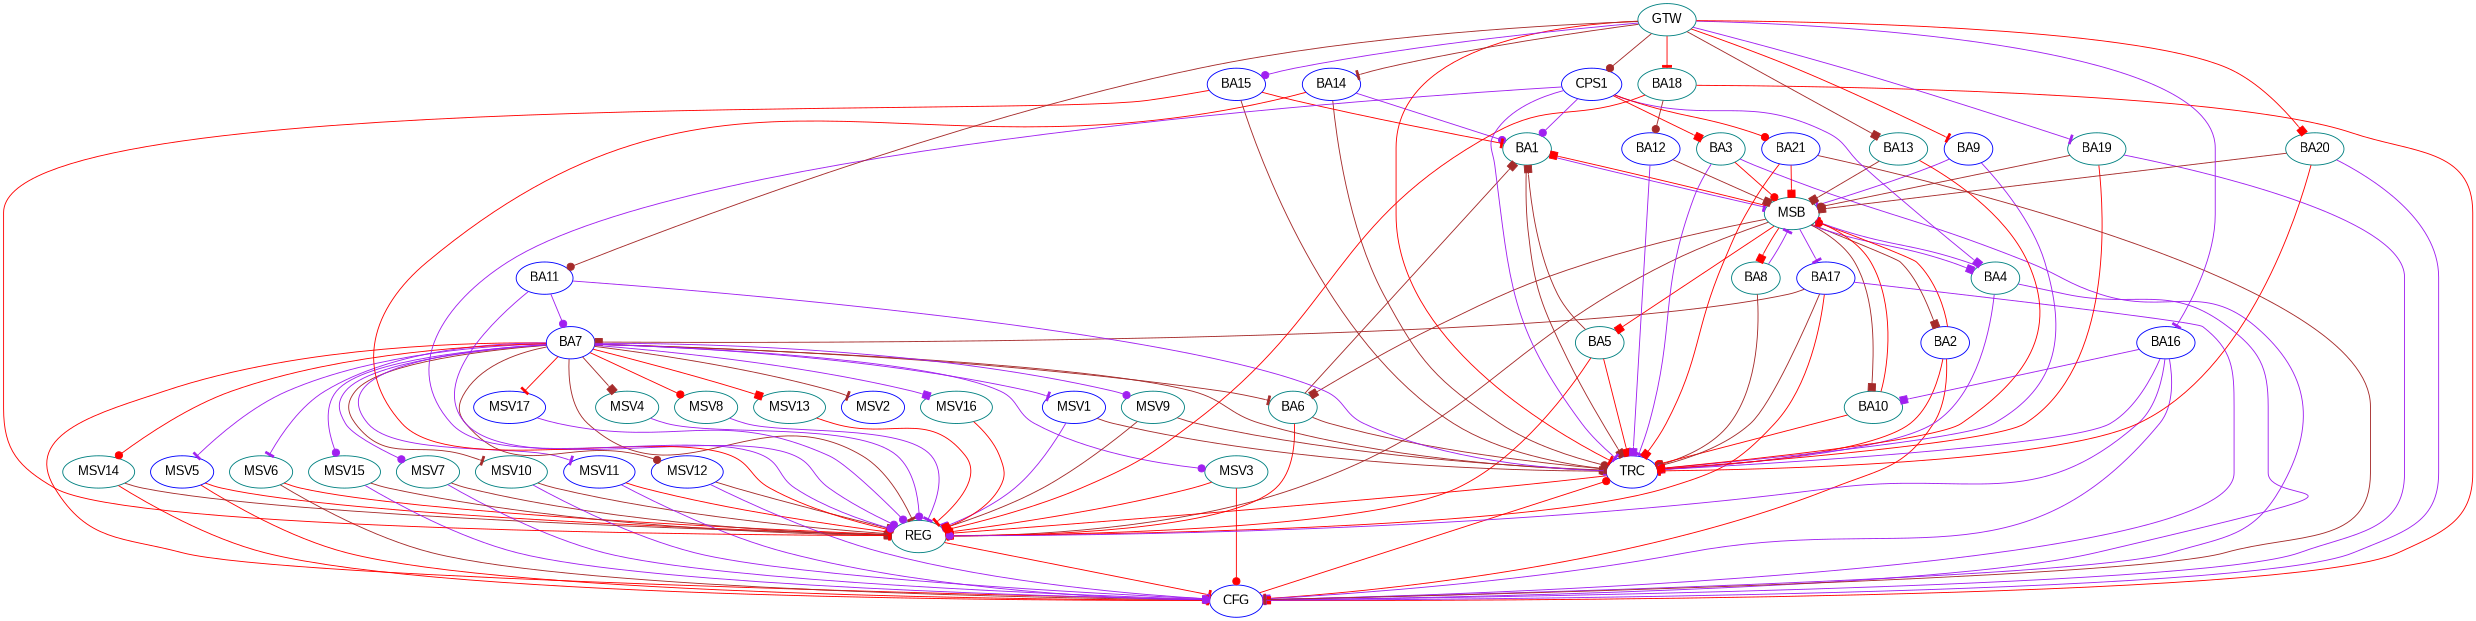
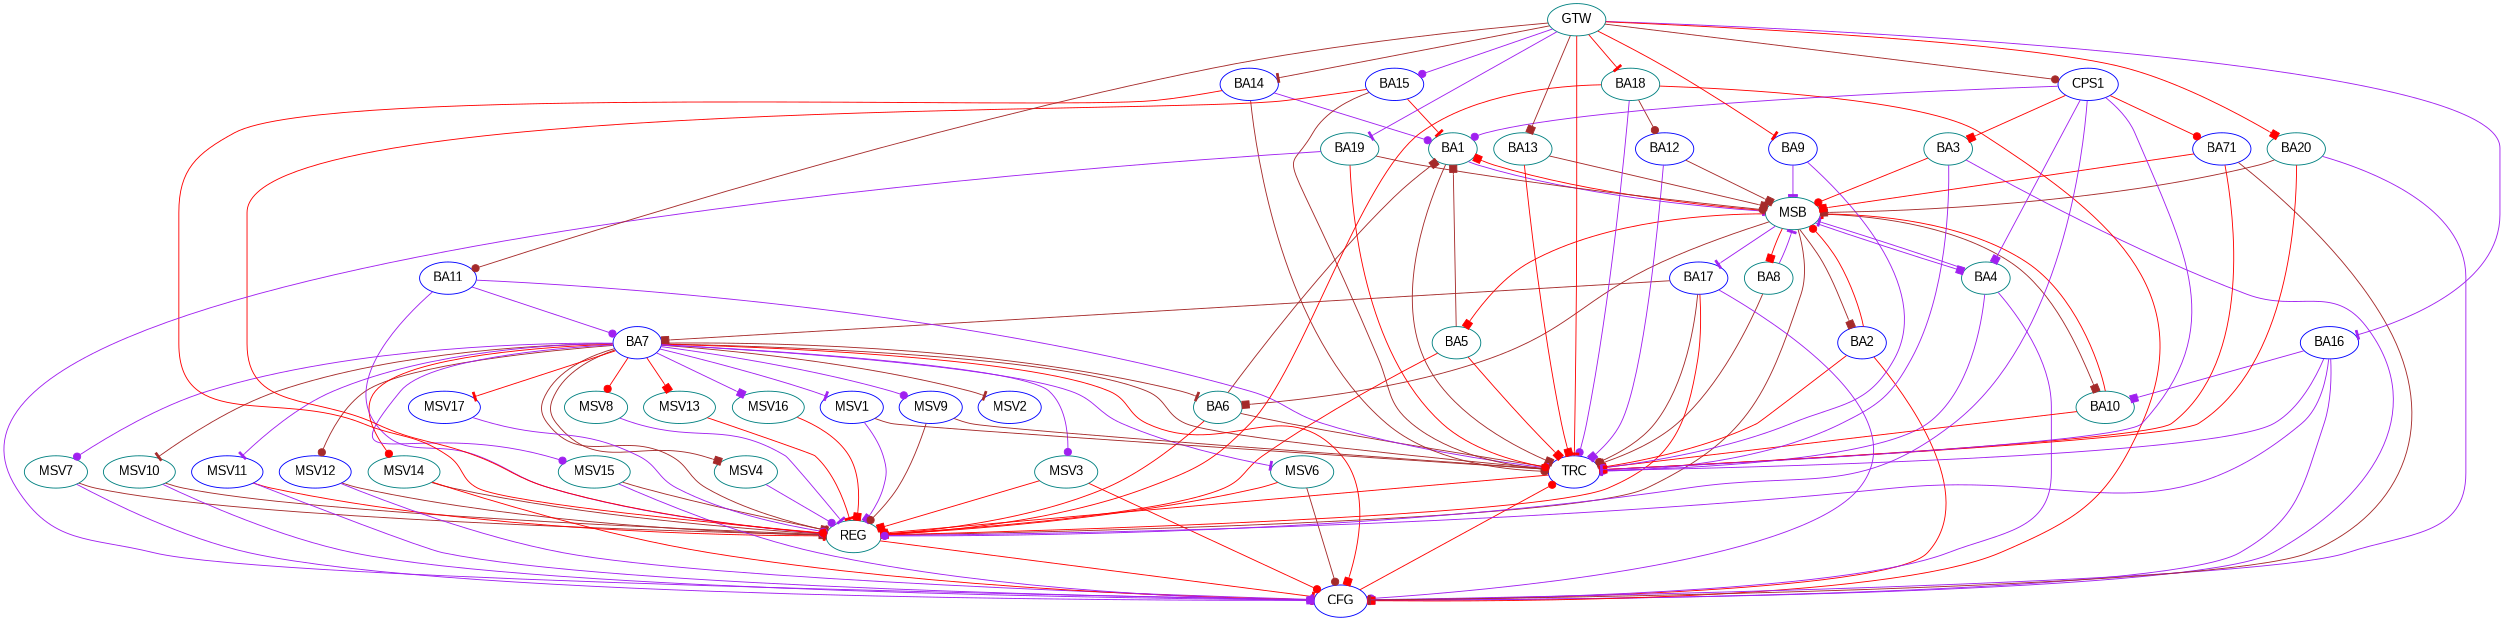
node "BA21": label "BA21" -> "BA71"
edge "BA18" -> "TRC": added
node "MSV9": color teal -> blue
node "MSV5": removed
